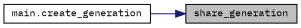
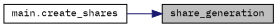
node "main.create_generation": label "main.create_generation" -> "main.create_shares"
